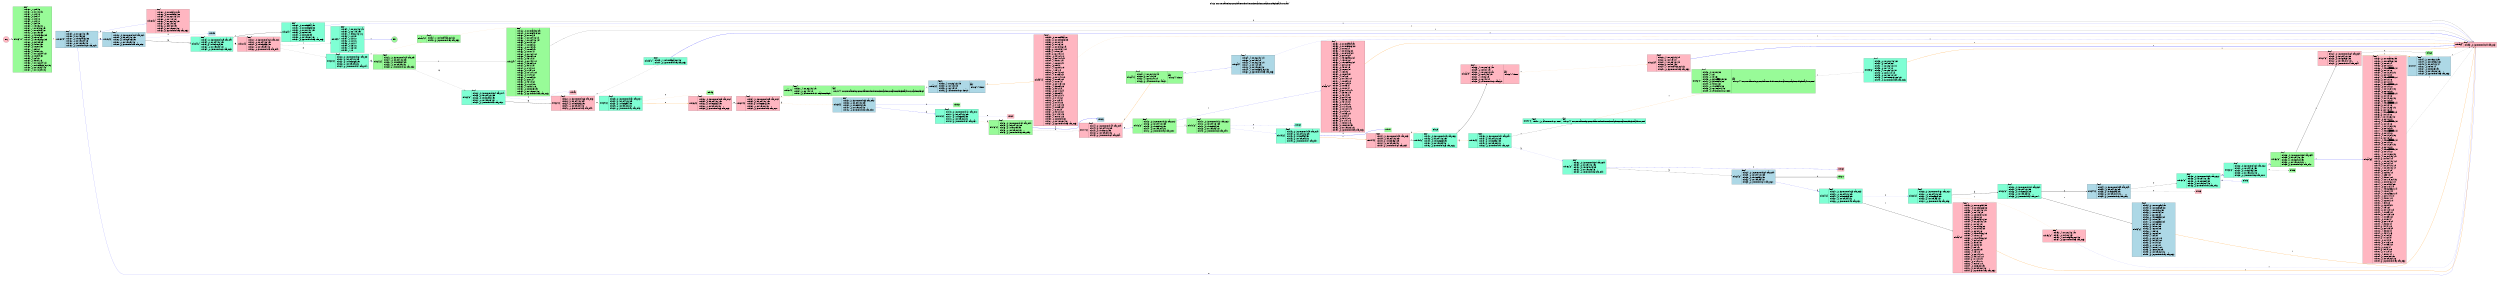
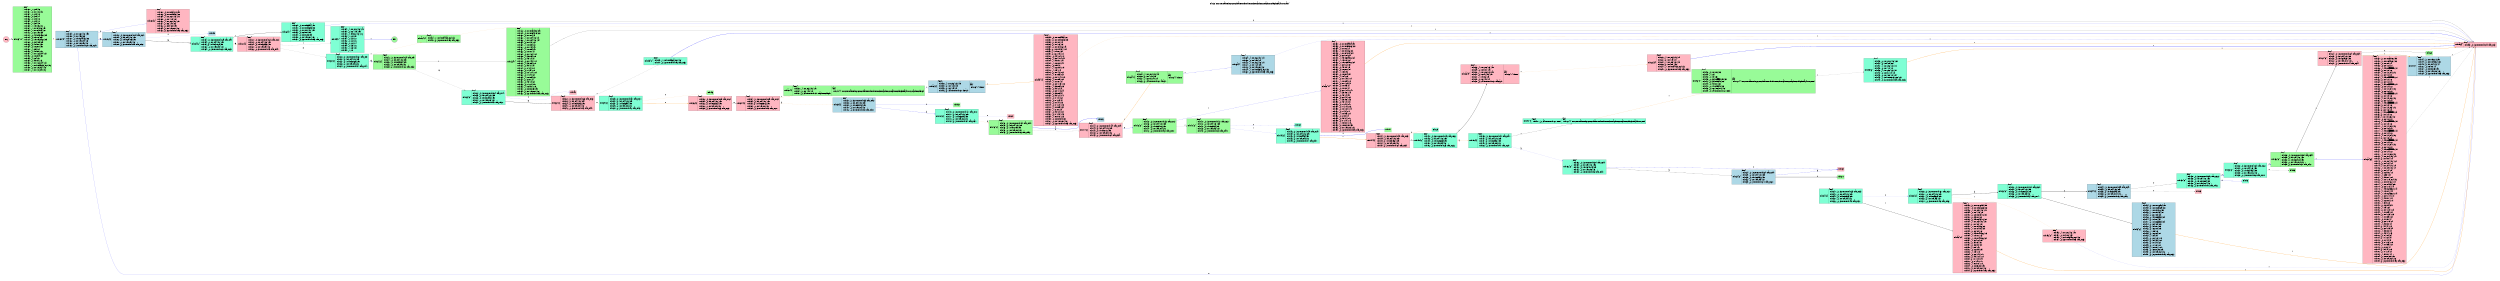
edge "0x401524 [28]" -> "0x401540 [28]": now "0x401524 [28]" -> "0x401d6f"
